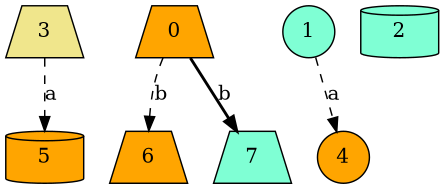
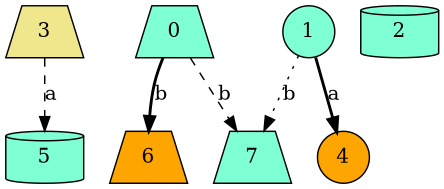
node "0": fillcolor orange -> aquamarine
edge "0" -> "6": style dashed -> bold
edge "1" -> "7": added, label "b"
edge "0" -> "7": style bold -> dashed
edge "1" -> "4": style dashed -> bold
node "5": fillcolor orange -> aquamarine
